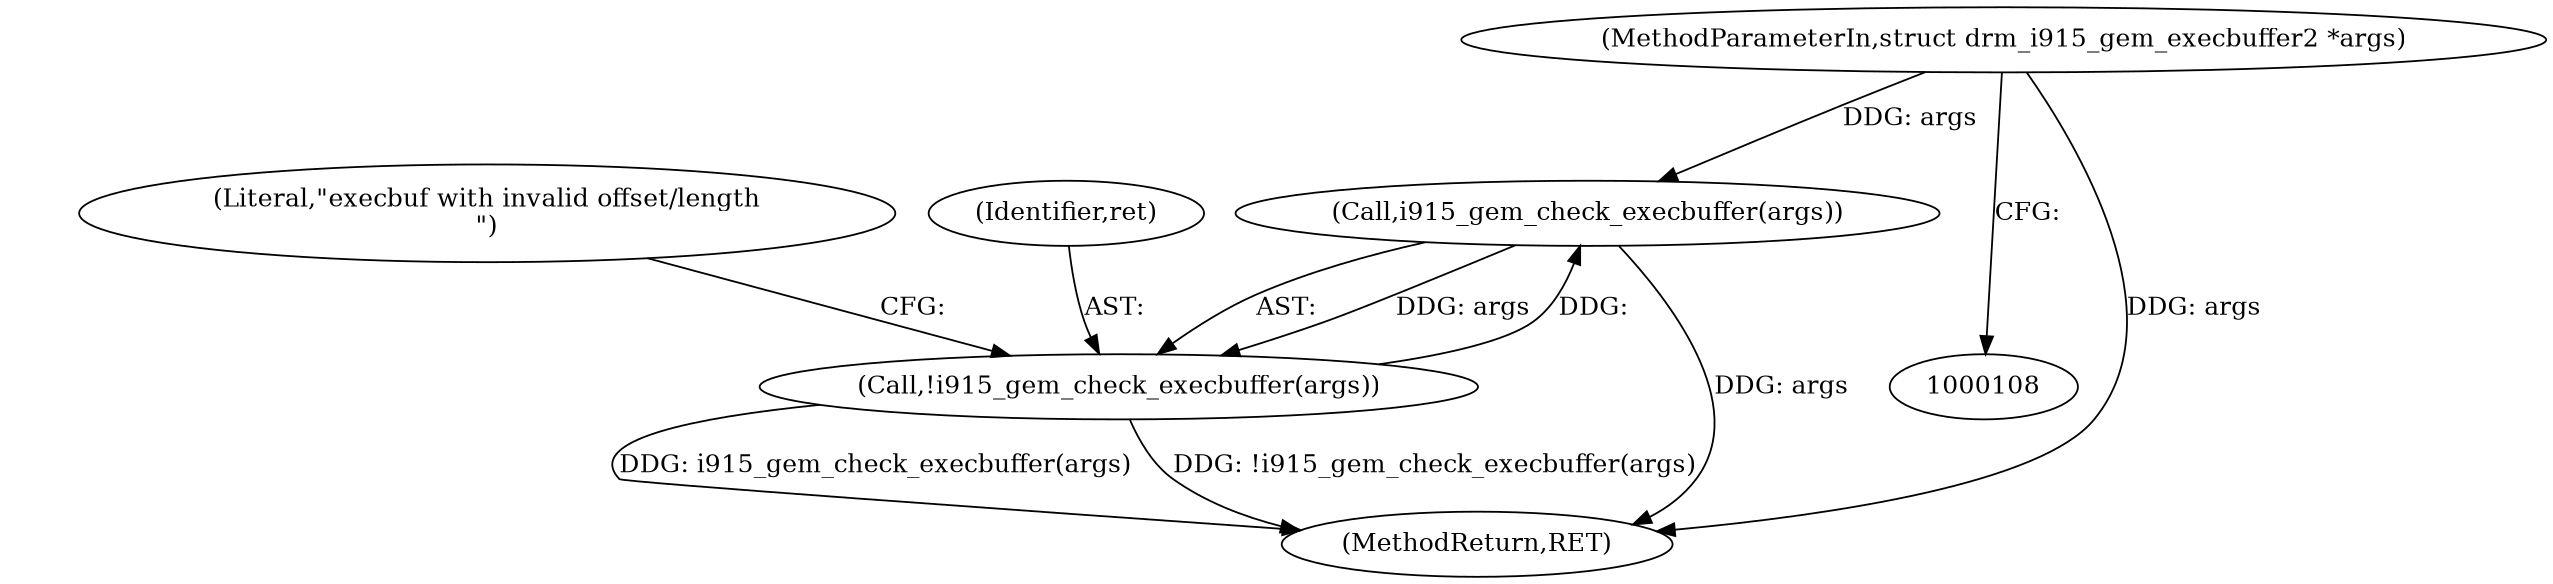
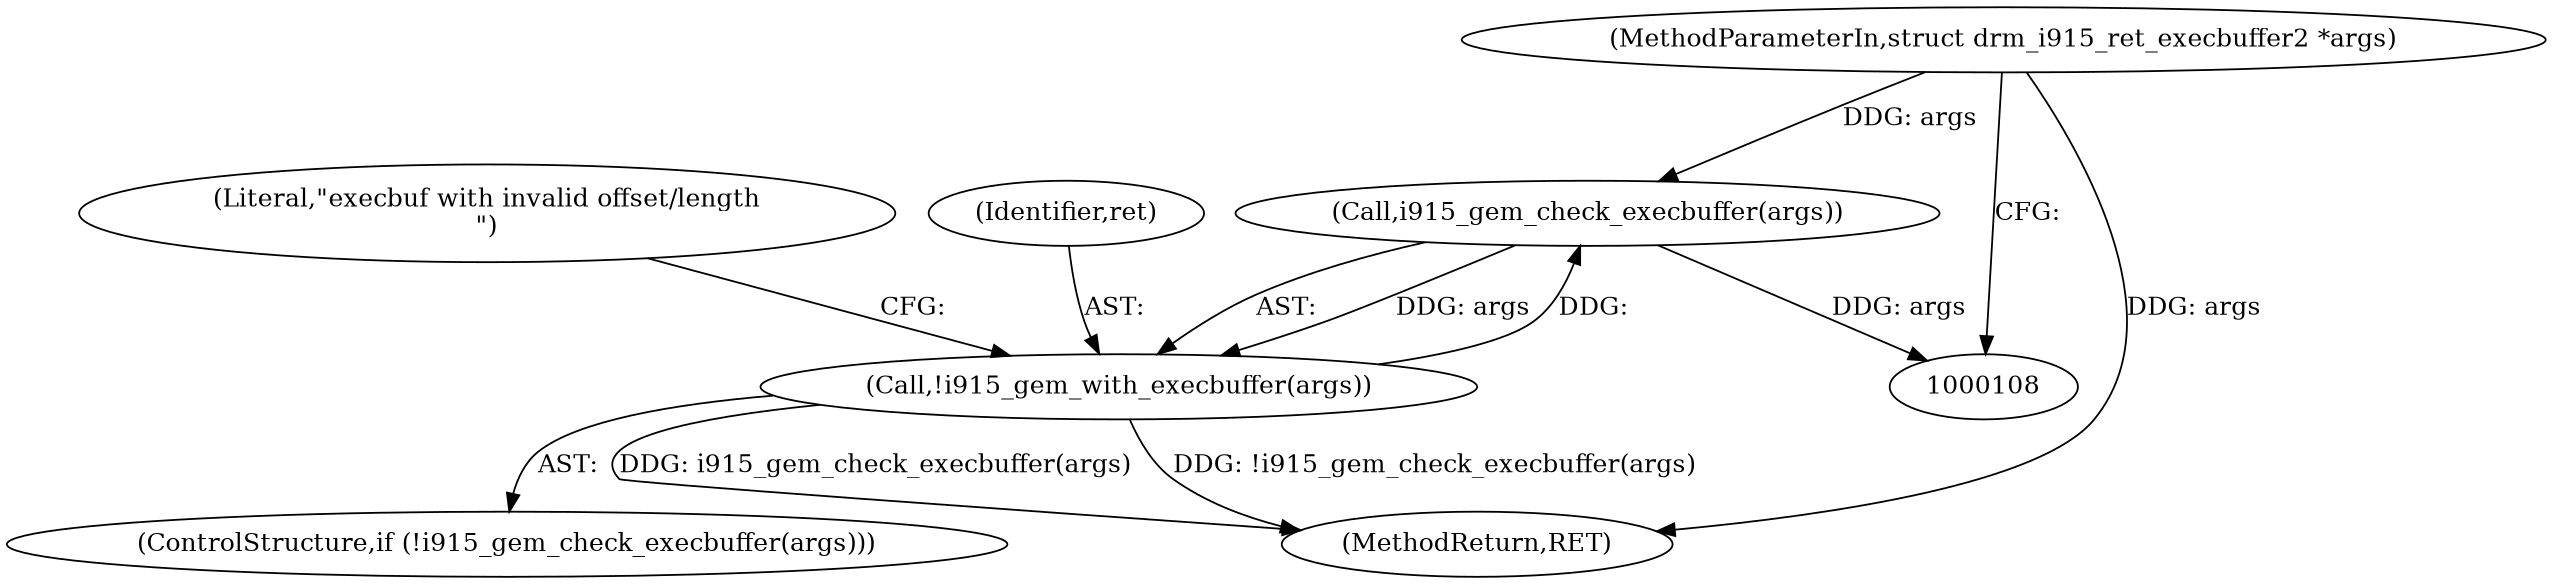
node "(MethodParameterIn,struct drm_i915_gem_execbuffer2 *args)": label "(MethodParameterIn,struct drm_i915_gem_execbuffer2 *args)" -> "(MethodParameterIn,struct drm_i915_ret_execbuffer2 *args)"
edge "(Call,i915_gem_check_execbuffer(args))" -> "(MethodReturn,RET)": now "(Call,i915_gem_check_execbuffer(args))" -> "1000108"
node "(Call,!i915_gem_check_execbuffer(args))": label "(Call,!i915_gem_check_execbuffer(args))" -> "(Call,!i915_gem_with_execbuffer(args))"
node "(ControlStructure,if (!i915_gem_check_execbuffer(args)))": added
